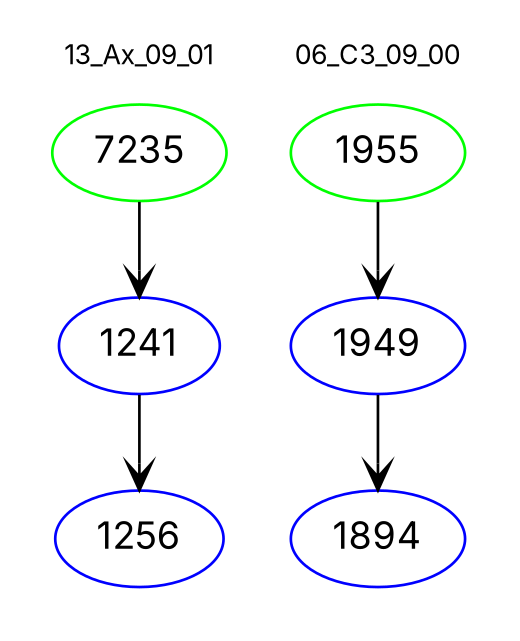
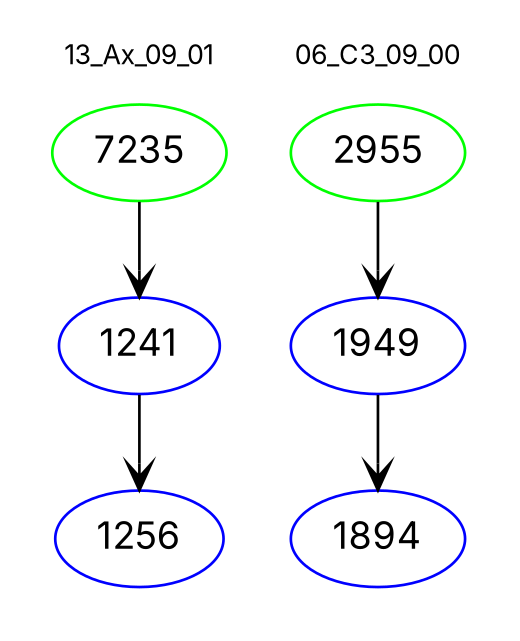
node "1955": label "1955" -> "2955"
